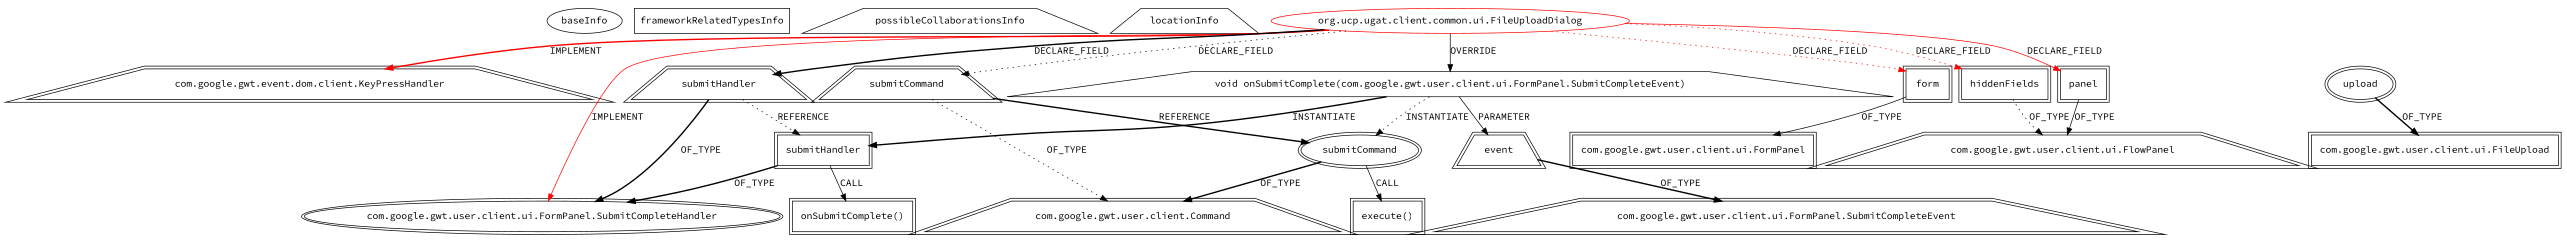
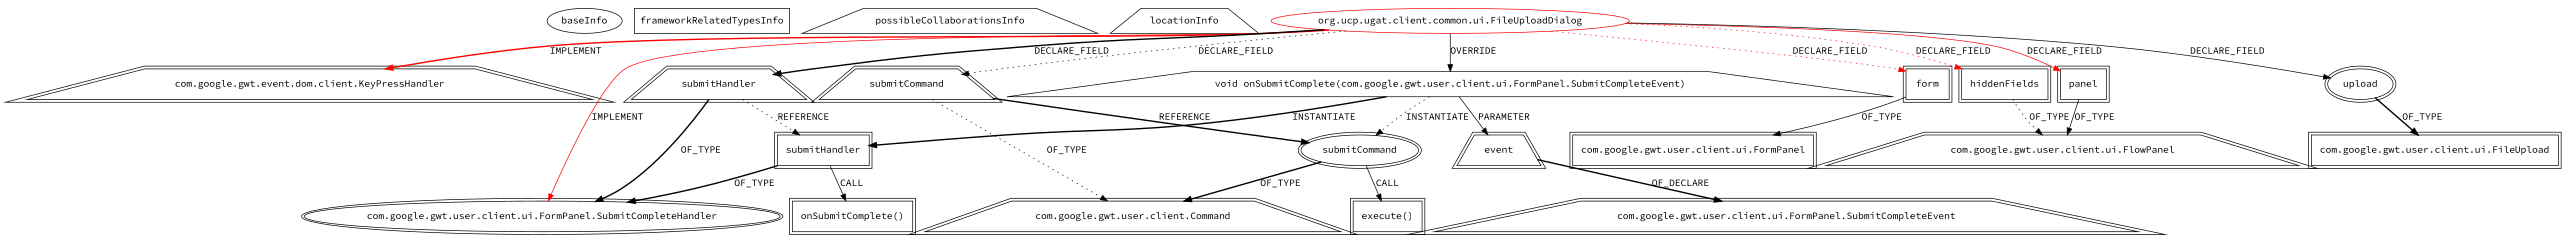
edge "org.ucp.ugat.client.common.ui.FileUploadDialog" -> "upload": added, label "DECLARE_FIELD"
edge "event" -> "com.google.gwt.user.client.ui.FormPanel.SubmitCompleteEvent": label "OF_TYPE" -> "OF_DECLARE"
